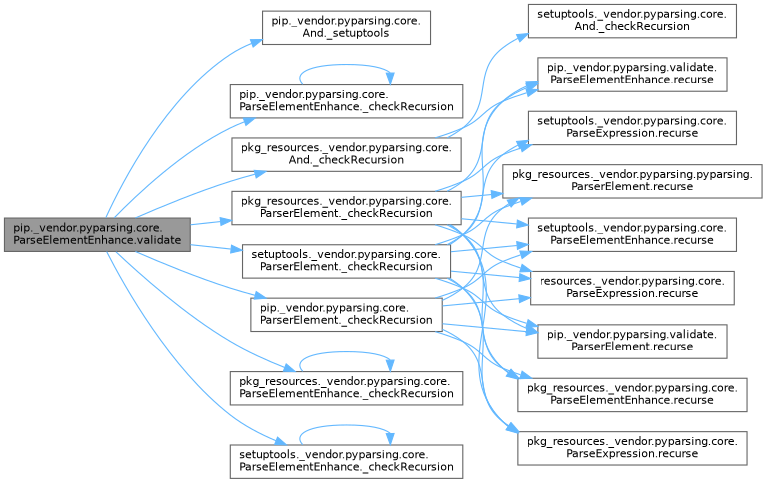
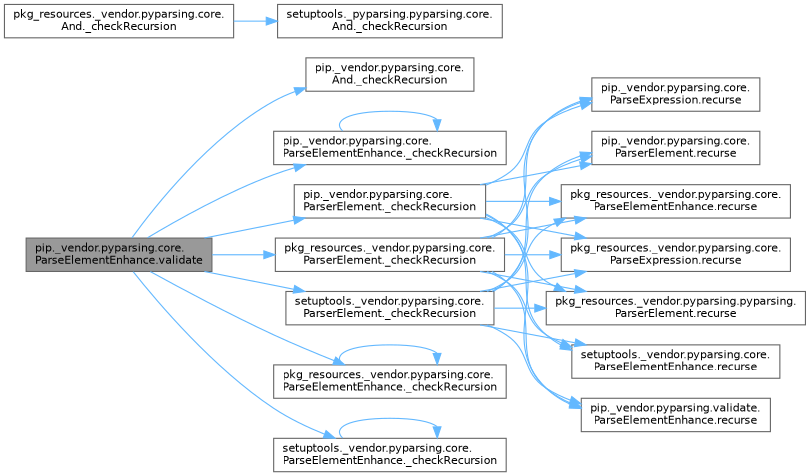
node "setuptools._vendor.pyparsing.core. And._checkRecursion": label "setuptools._vendor.pyparsing.core. And._checkRecursion" -> "setuptools._pyparsing.pyparsing.core. And._checkRecursion"
node "pip._vendor.pyparsing.core. And._setuptools": label "pip._vendor.pyparsing.core. And._setuptools" -> "pip._vendor.pyparsing.core. And._checkRecursion"
edge "pkg_resources._vendor.pyparsing.core. And._checkRecursion" -> "pip._vendor.pyparsing.validate. ParseElementEnhance.recurse": now "pip._vendor.pyparsing.core. ParserElement._checkRecursion" -> "pip._vendor.pyparsing.validate. ParseElementEnhance.recurse"
node "setuptools._vendor.pyparsing.core. ParseExpression.recurse": removed
edge "pip._vendor.pyparsing.core. ParseElementEnhance.validate" -> "pkg_resources._vendor.pyparsing.core. And._checkRecursion": removed
node "resources._vendor.pyparsing.core. ParseExpression.recurse": label "resources._vendor.pyparsing.core. ParseExpression.recurse" -> "pip._vendor.pyparsing.core. ParseExpression.recurse"
node "pip._vendor.pyparsing.validate. ParserElement.recurse": label "pip._vendor.pyparsing.validate. ParserElement.recurse" -> "pip._vendor.pyparsing.core. ParserElement.recurse"
